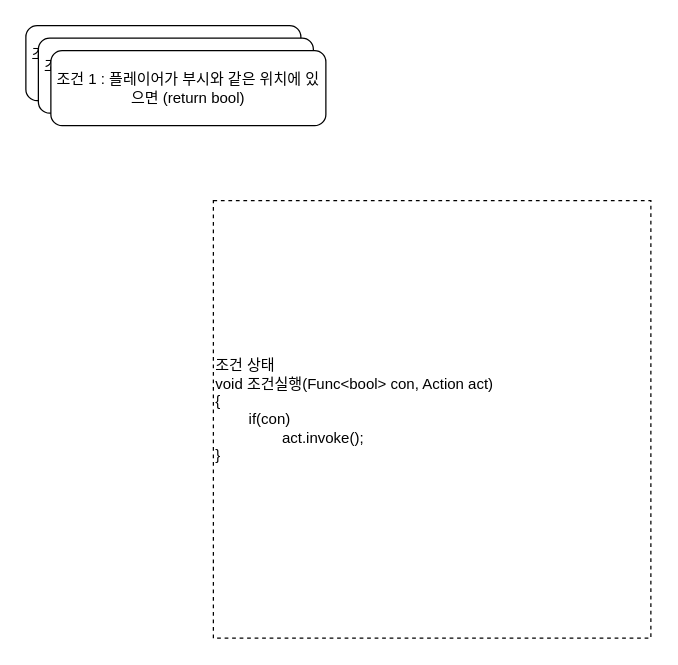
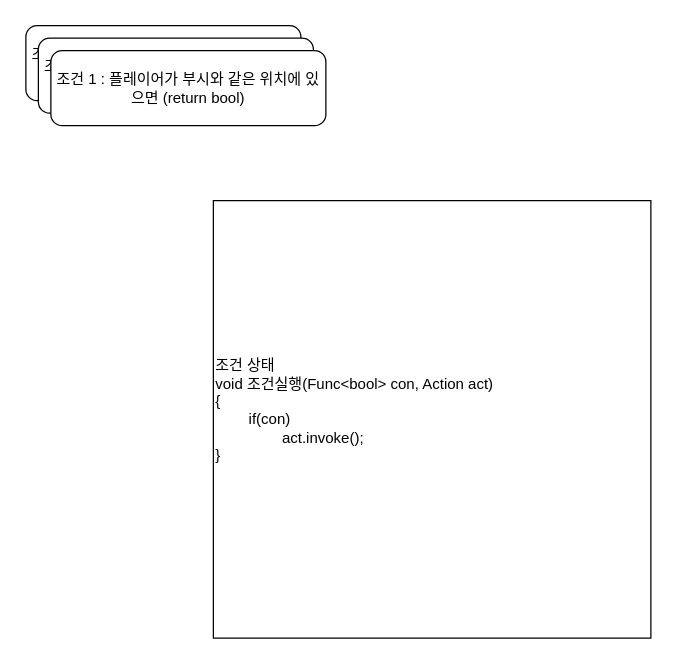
node "조건 상태 void 조건실행(Func<bool> con, Action act) { if(con) act.invoke(); }": style dashed -> solid
